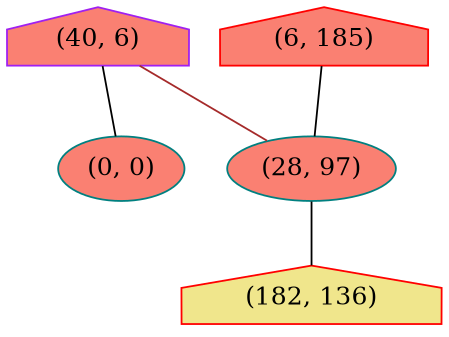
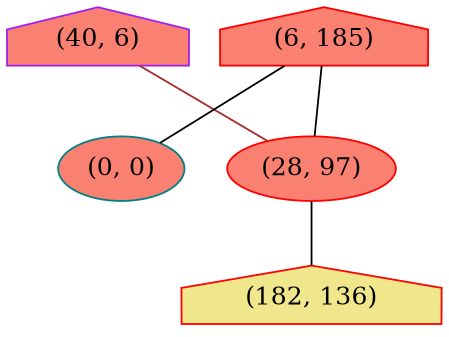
edge "(40, 6)" -- "(0, 0)": now "(6, 185)" -- "(0, 0)"
node "(28, 97)": color teal -> red
